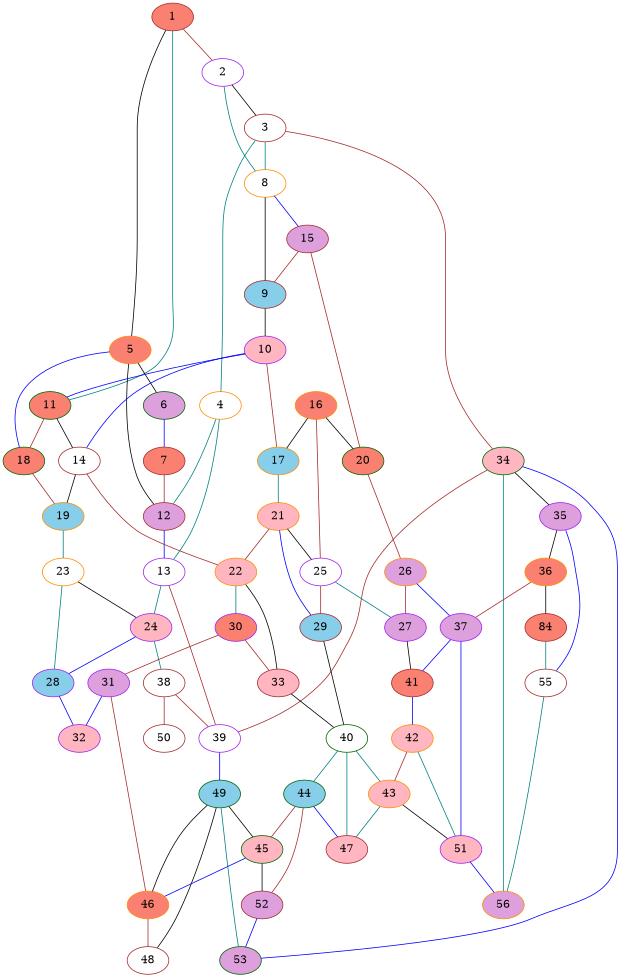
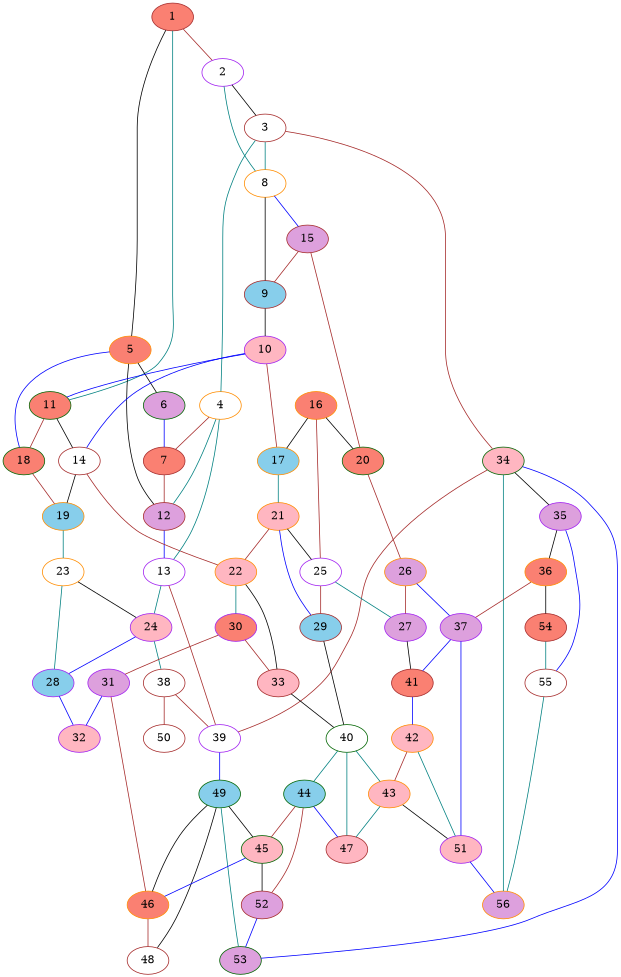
edge "4" -- "7": added
node "84": label "84" -> "54"
